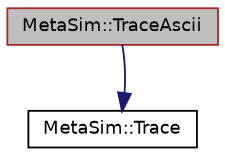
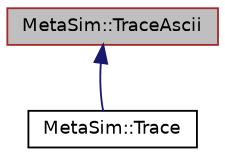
edge "MetaSim::TraceAscii" -> "MetaSim::Trace": reversed
